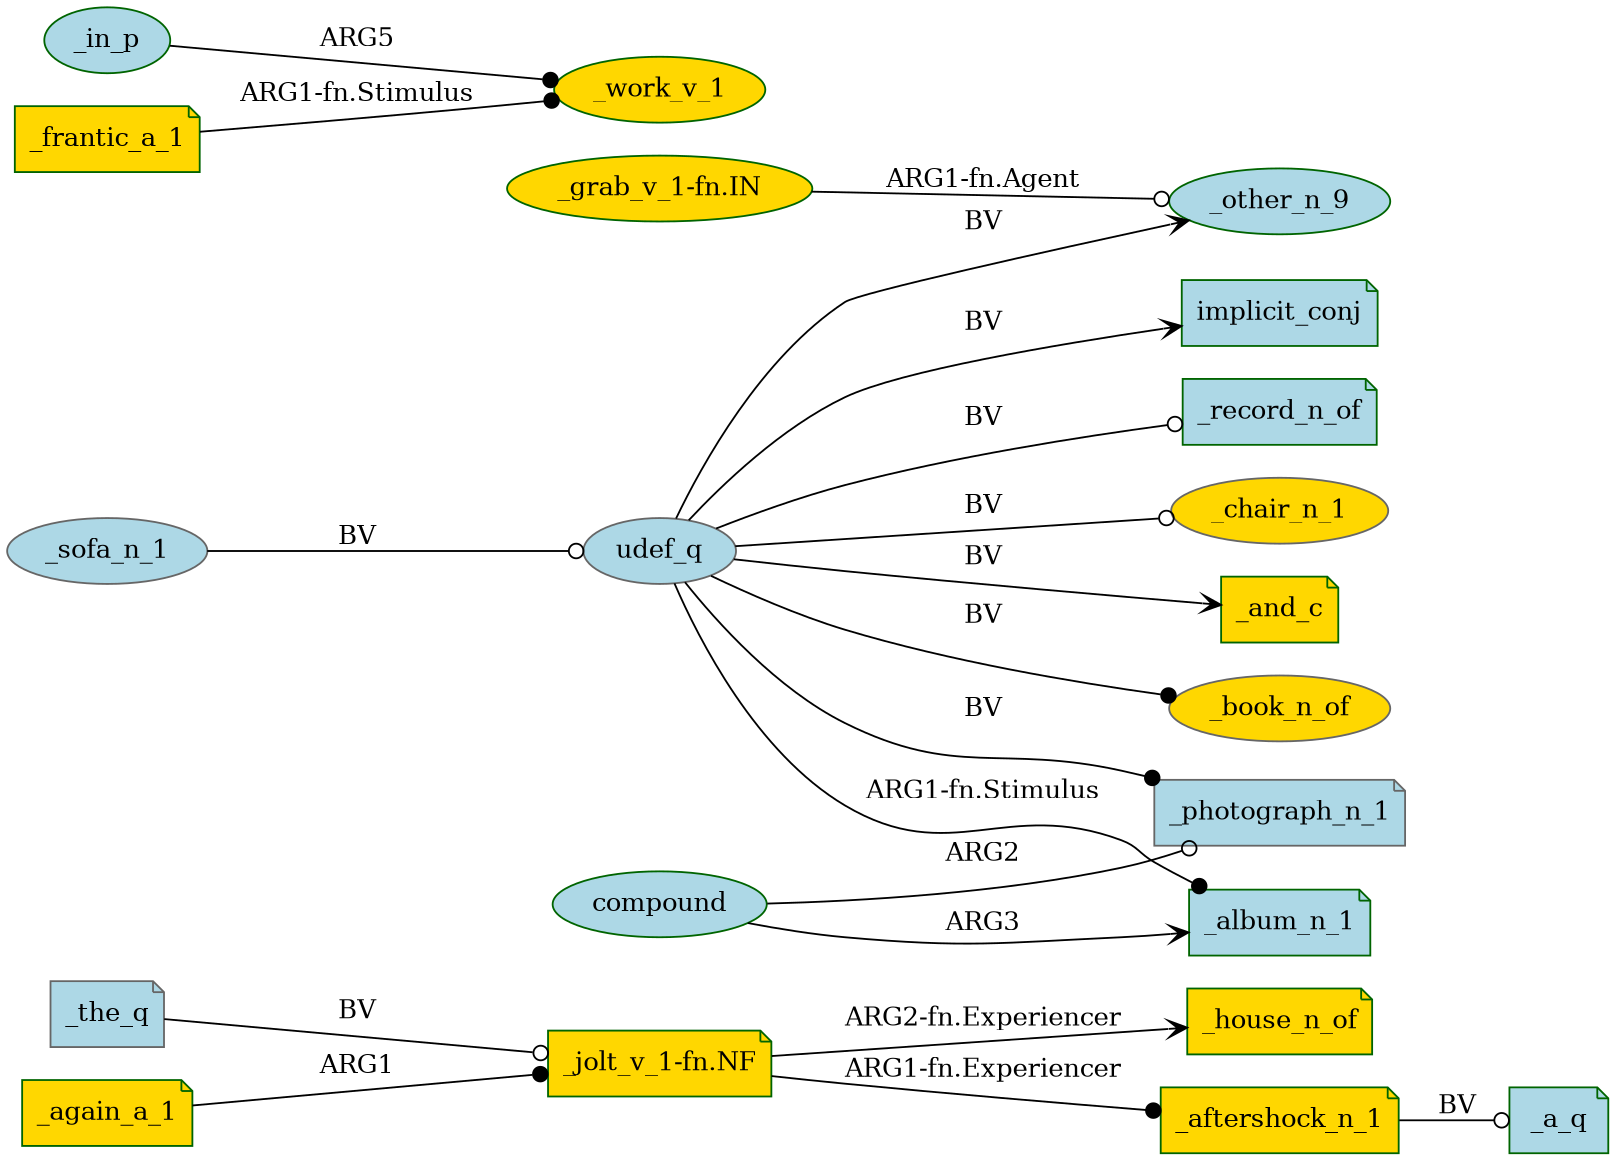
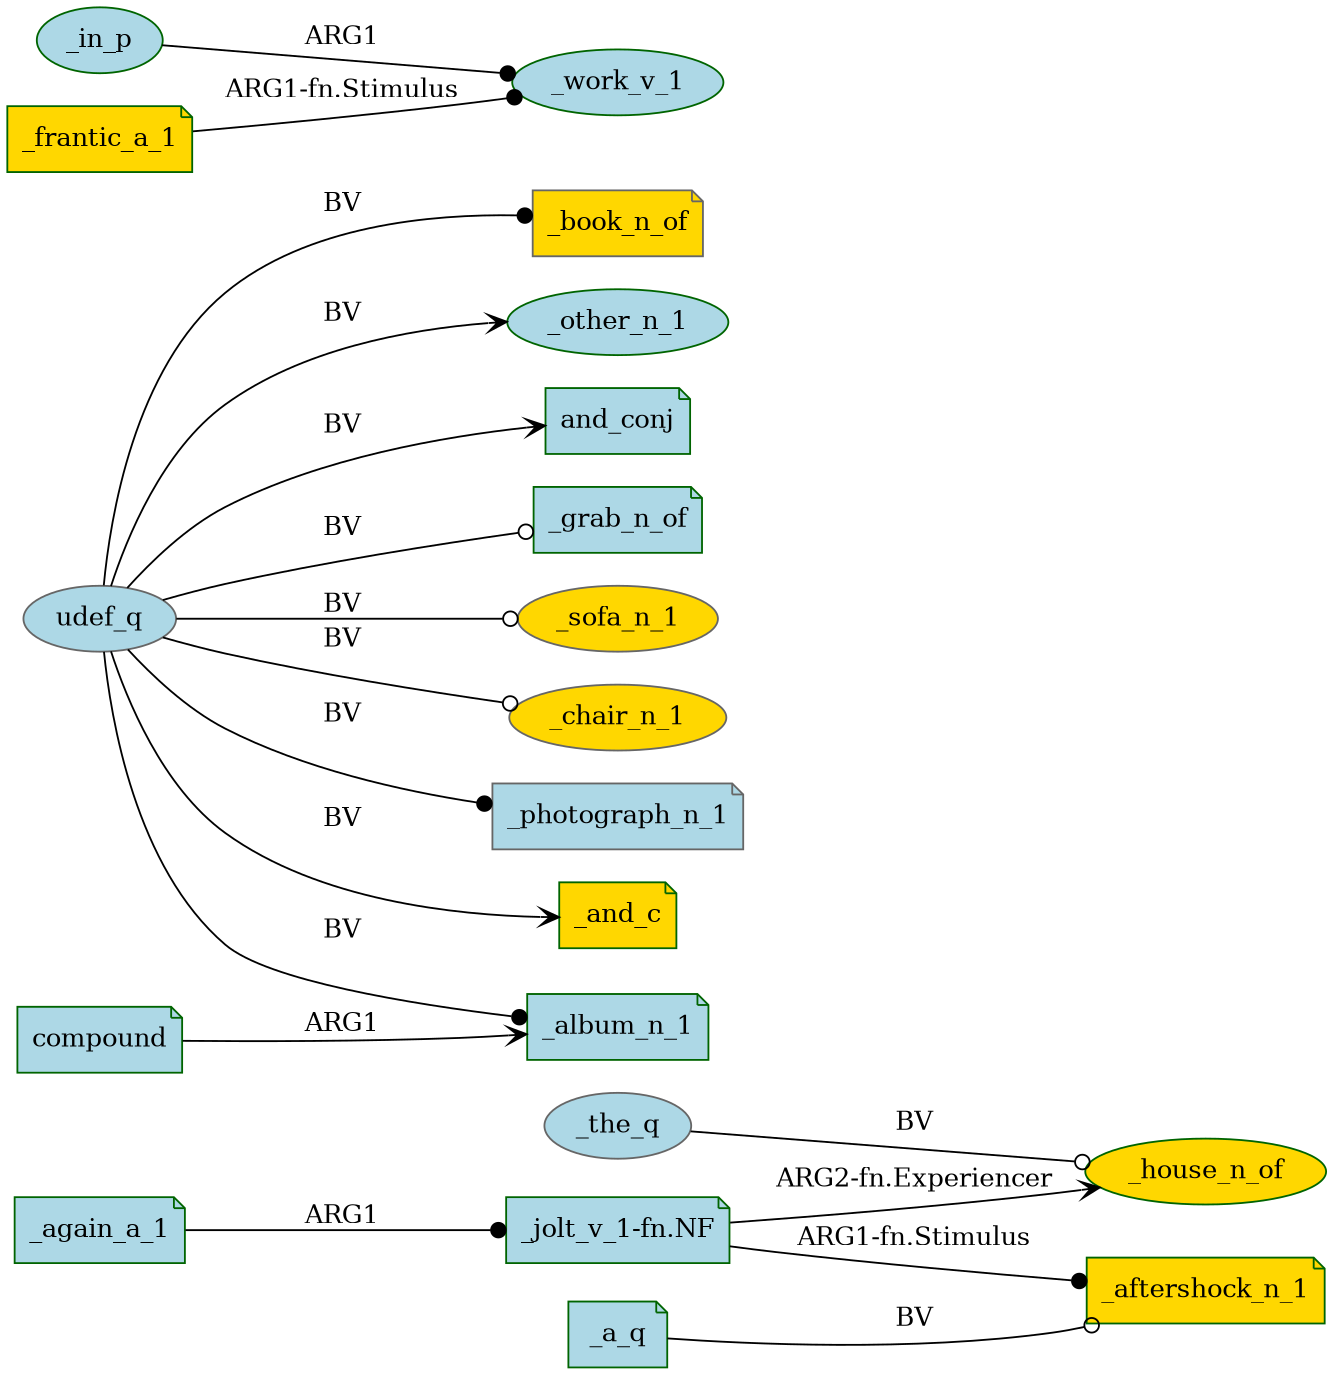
edge "_in_p" -> "_work_v_1": label "ARG5" -> "ARG1"
node "_work_v_1": fillcolor gold -> lightblue
node "_grab_v_1-fn.IN": removed
node "_other_n_9": label "_other_n_9" -> "_other_n_1"
node "implicit_conj": label "implicit_conj" -> "and_conj"
node "_record_n_of": label "_record_n_of" -> "_grab_n_of"
node "_sofa_n_1": fillcolor lightblue -> gold
edge "_sofa_n_1" -> "udef_q": reversed
node "_book_n_of": shape ellipse -> note
edge "udef_q" -> "_album_n_1": label "ARG1-fn.Stimulus" -> "BV"
edge "compound" -> "_photograph_n_1": removed, label "ARG2"
node "compound": shape ellipse -> note
edge "compound" -> "_album_n_1": label "ARG3" -> "ARG1"
node "_the_q": shape note -> ellipse
node "_house_n_of": shape note -> ellipse
edge "_the_q" -> "_jolt_v_1-fn.NF": now "_the_q" -> "_house_n_of"
node "_jolt_v_1-fn.NF": fillcolor gold -> lightblue
edge "_jolt_v_1-fn.NF" -> "_aftershock_n_1": label "ARG1-fn.Experiencer" -> "ARG1-fn.Stimulus"
node "_again_a_1": fillcolor gold -> lightblue
edge "_aftershock_n_1" -> "_a_q": reversed
